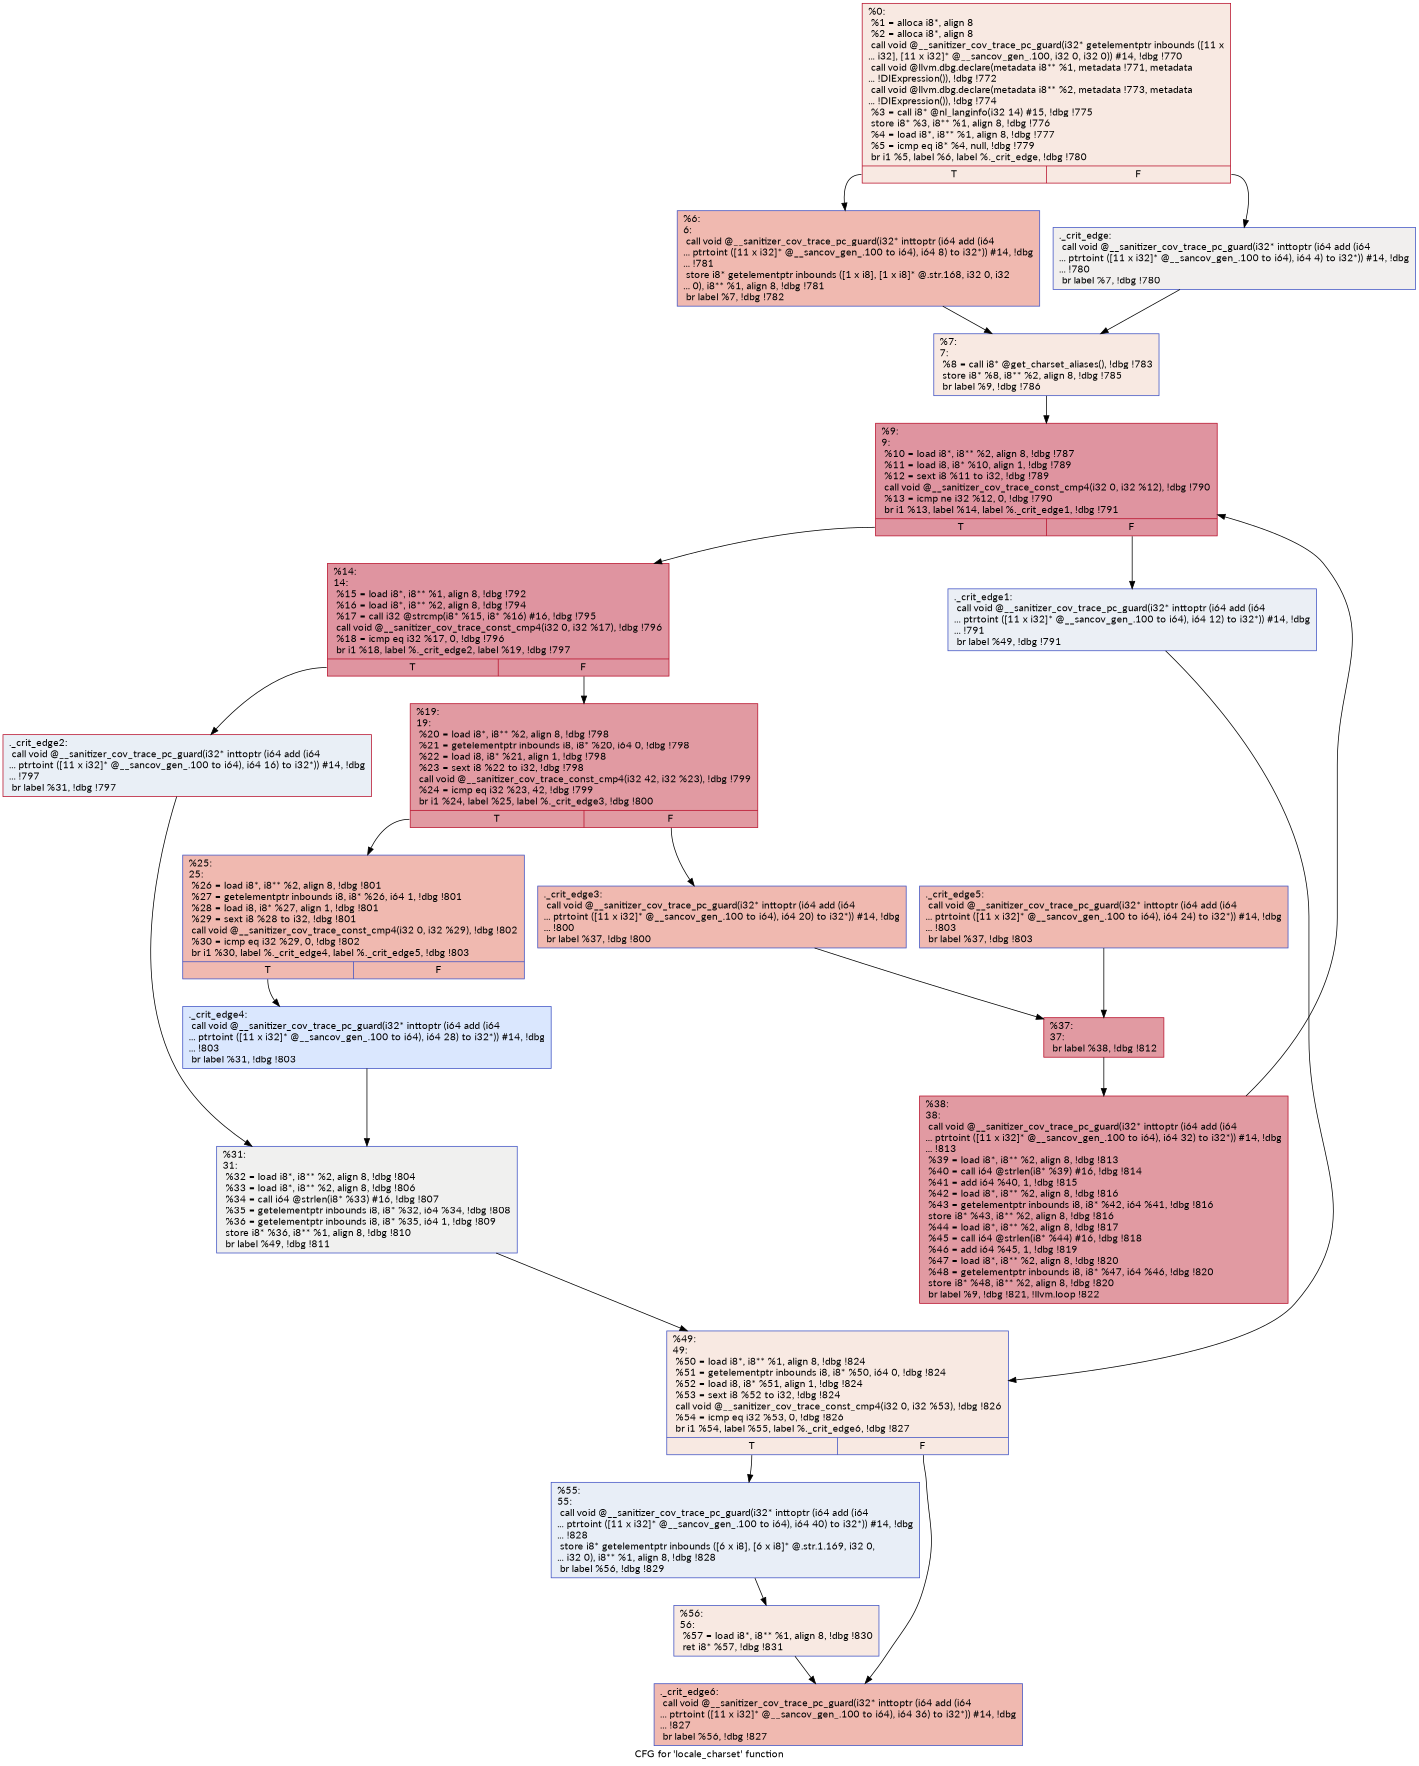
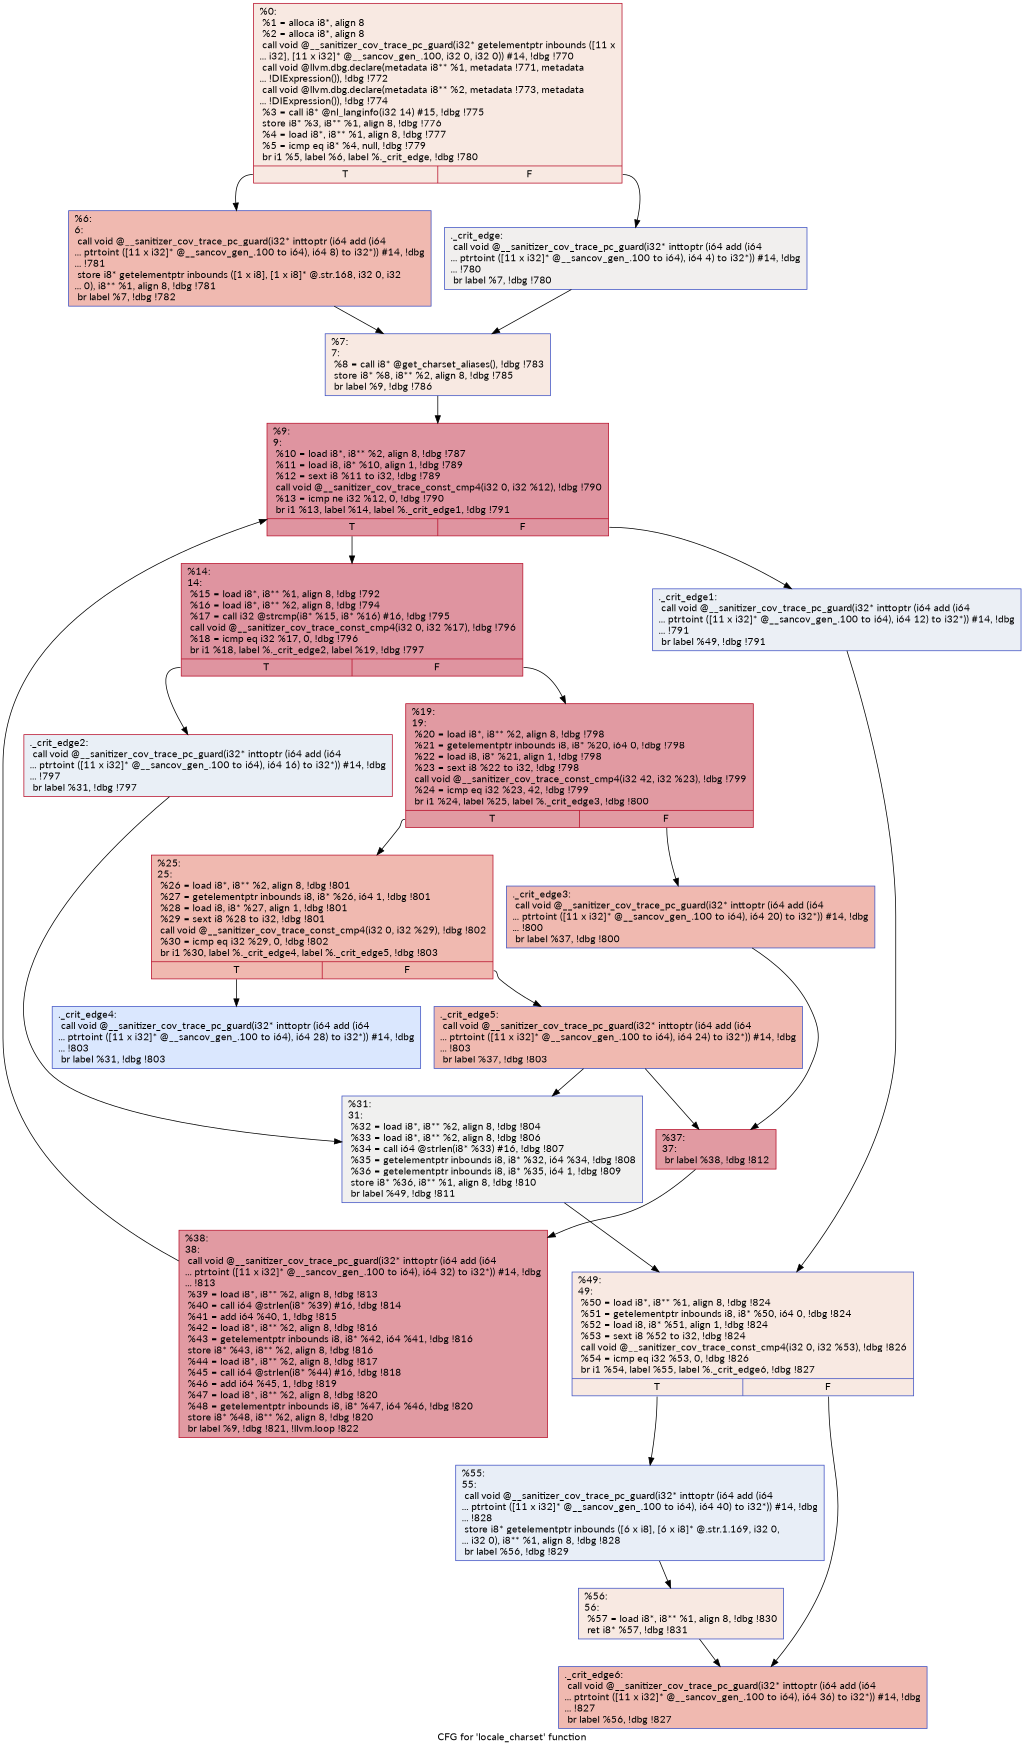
node "%25:": color #3d50c3ff -> #b70d28ff
edge "%25:" -> "._crit_edge5:": added
edge "._crit_edge4:" -> "%31:": now "._crit_edge5:" -> "%31:"
